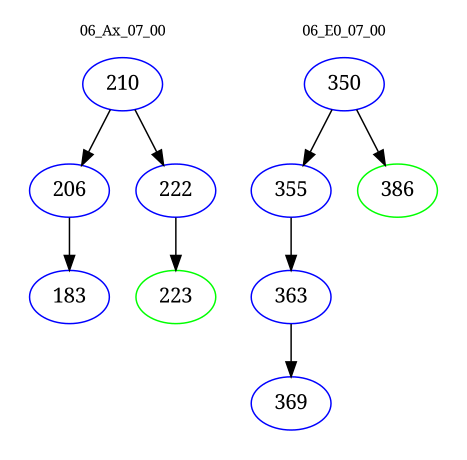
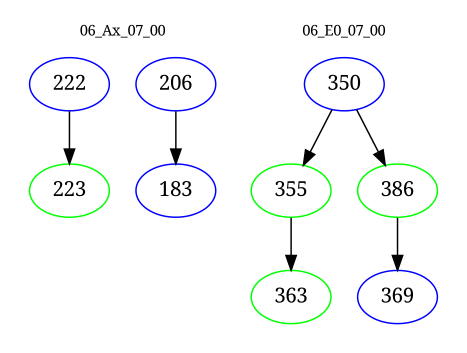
node "210": removed
node "355": color blue -> green
node "363": color blue -> green
edge "363" -> "369": now "386" -> "369"
